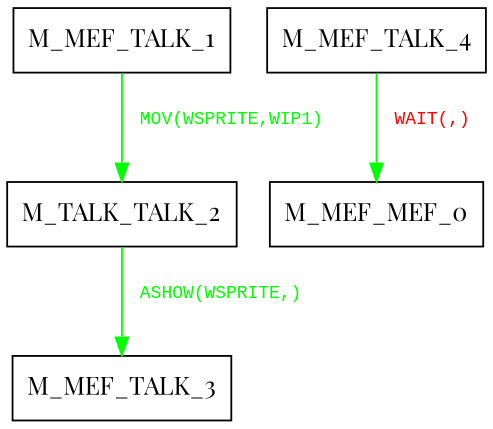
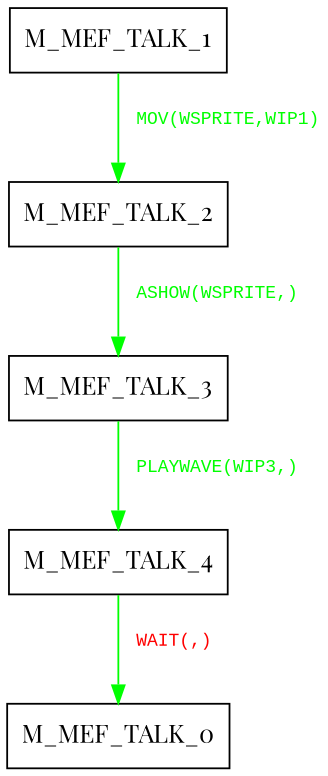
node "M_TALK_TALK_2": label "M_TALK_TALK_2" -> "M_MEF_TALK_2"
node "M_MEF_MEF_0": label "M_MEF_MEF_0" -> "M_MEF_TALK_0"
edge "M_MEF_TALK_3" -> "M_MEF_TALK_4": added, label "PLAYWAVE(WIP3,)"
